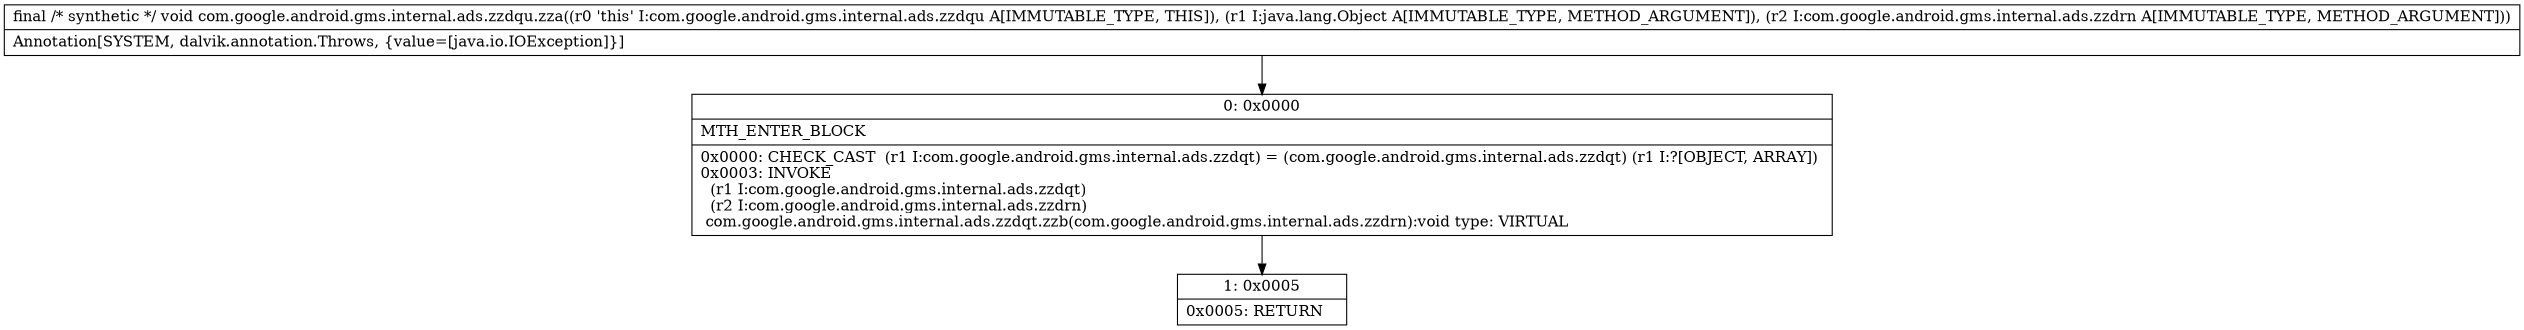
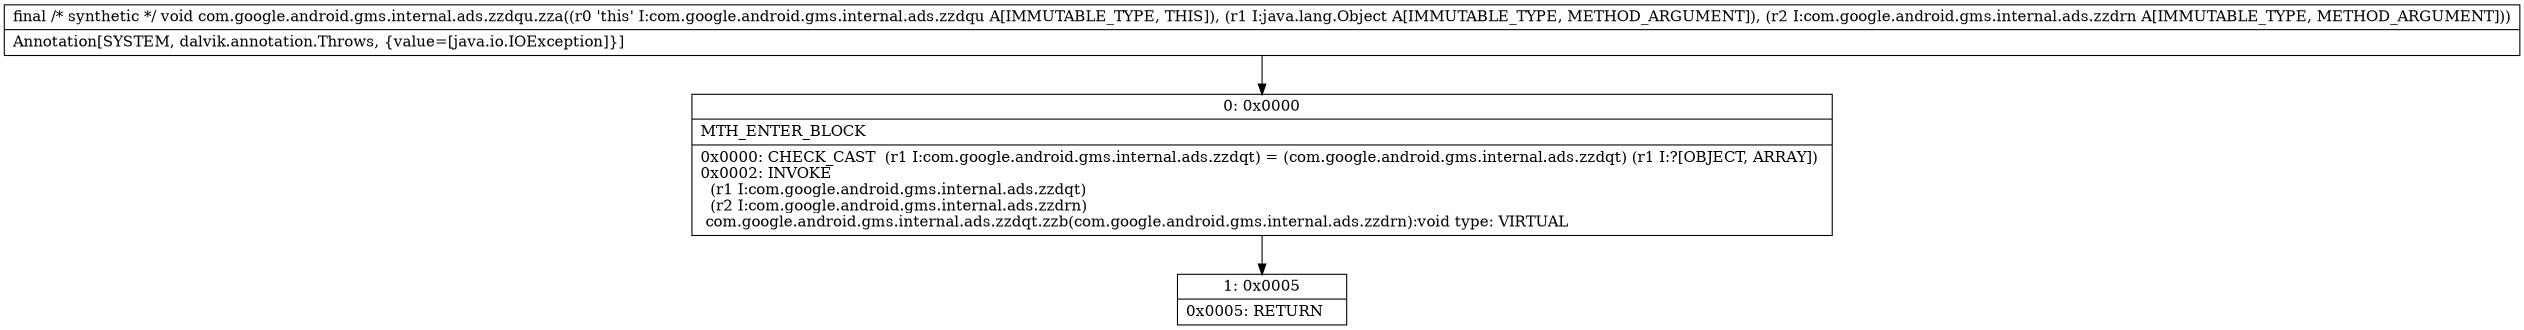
node "0: 0x0000": text "0x0003: INVOKE" -> "0x0002: INVOKE"
